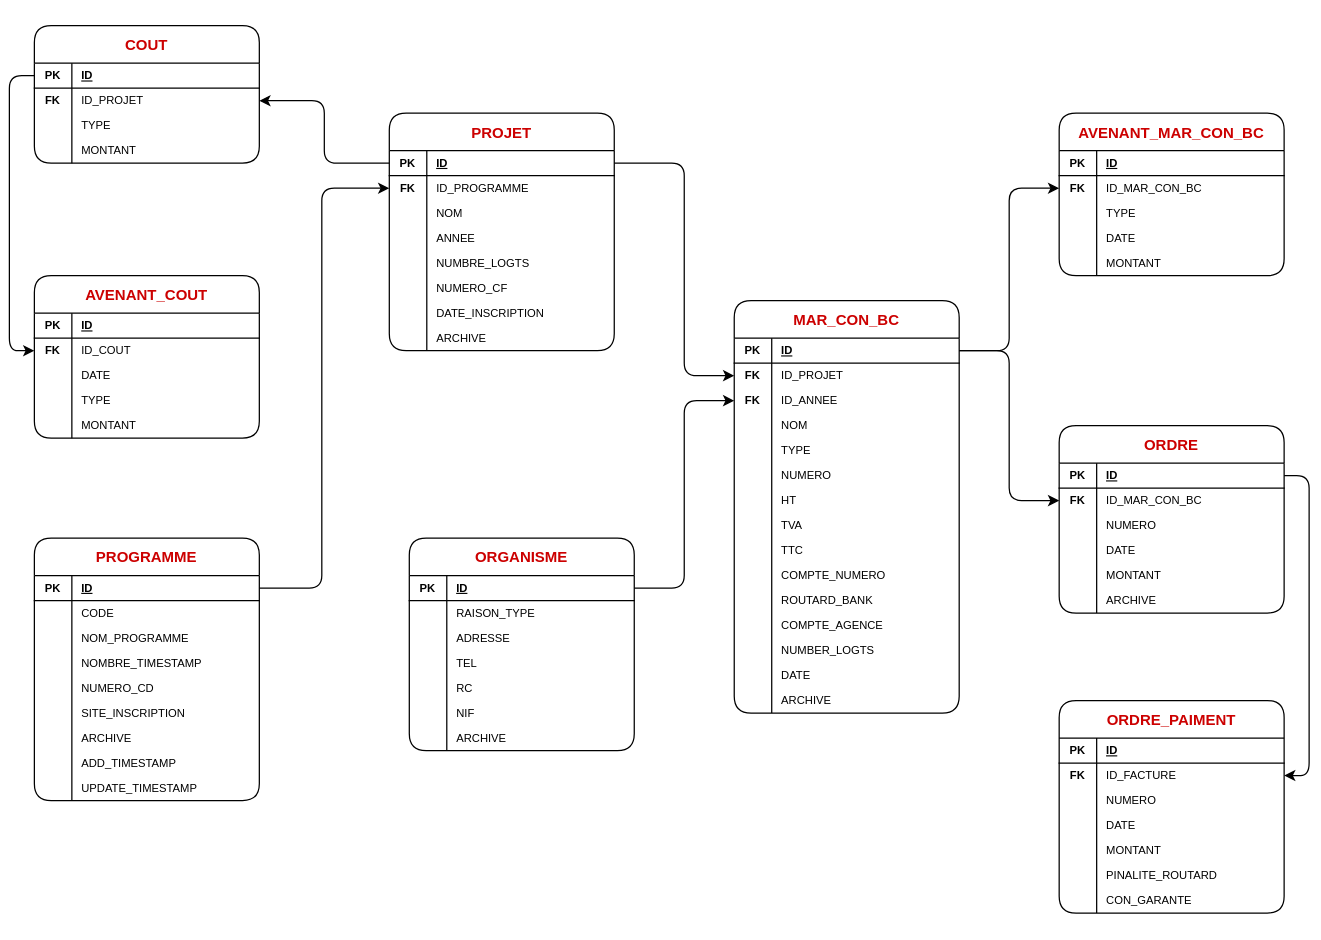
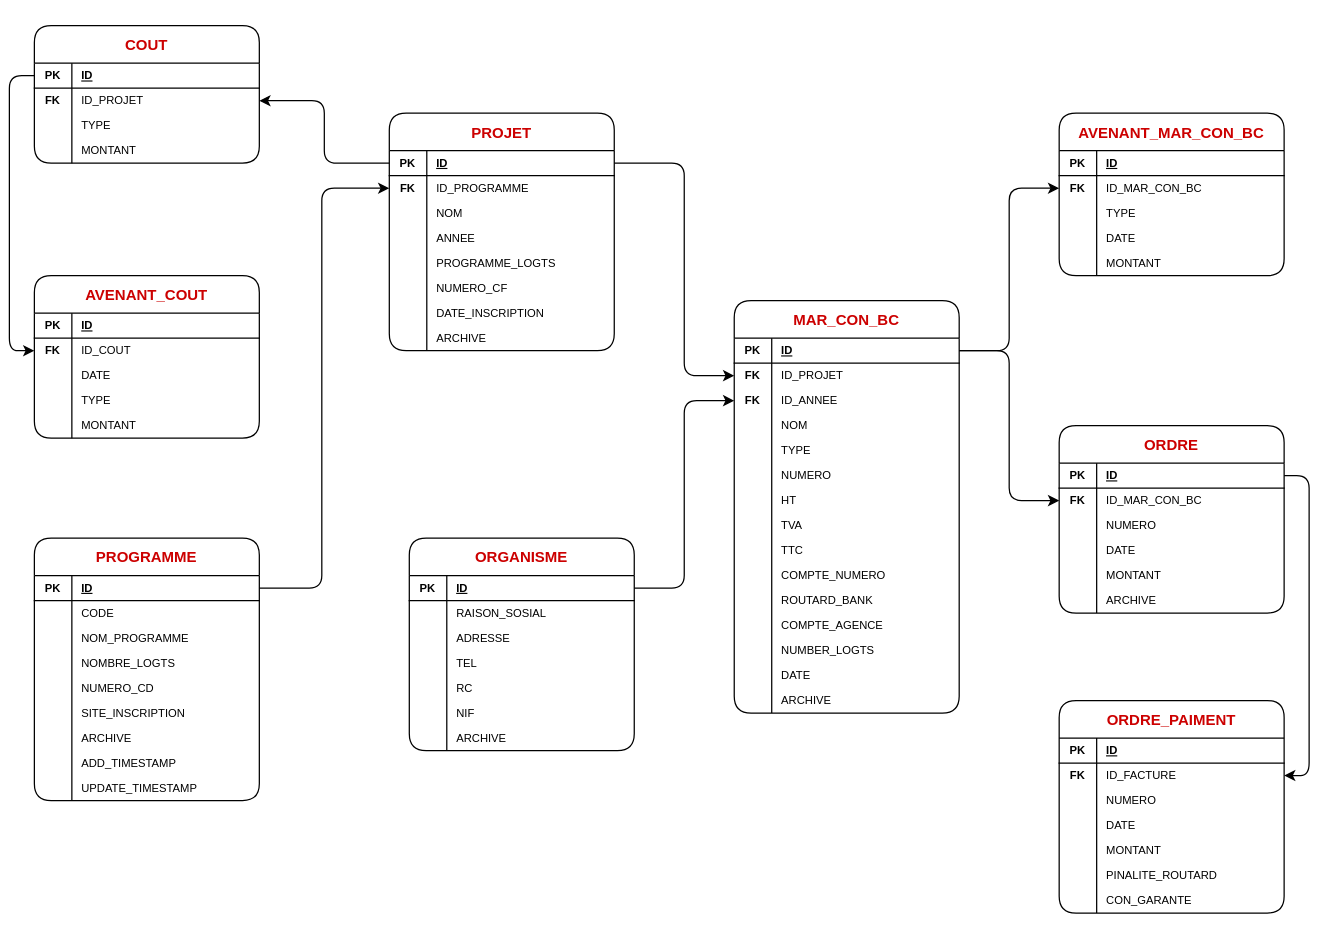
node "NUMBRE_LOGTS": label "NUMBRE_LOGTS" -> "PROGRAMME_LOGTS"
node "RAISON_TYPE": label "RAISON_TYPE" -> "RAISON_SOSIAL"
node "NOMBRE_TIMESTAMP": label "NOMBRE_TIMESTAMP" -> "NOMBRE_LOGTS"
